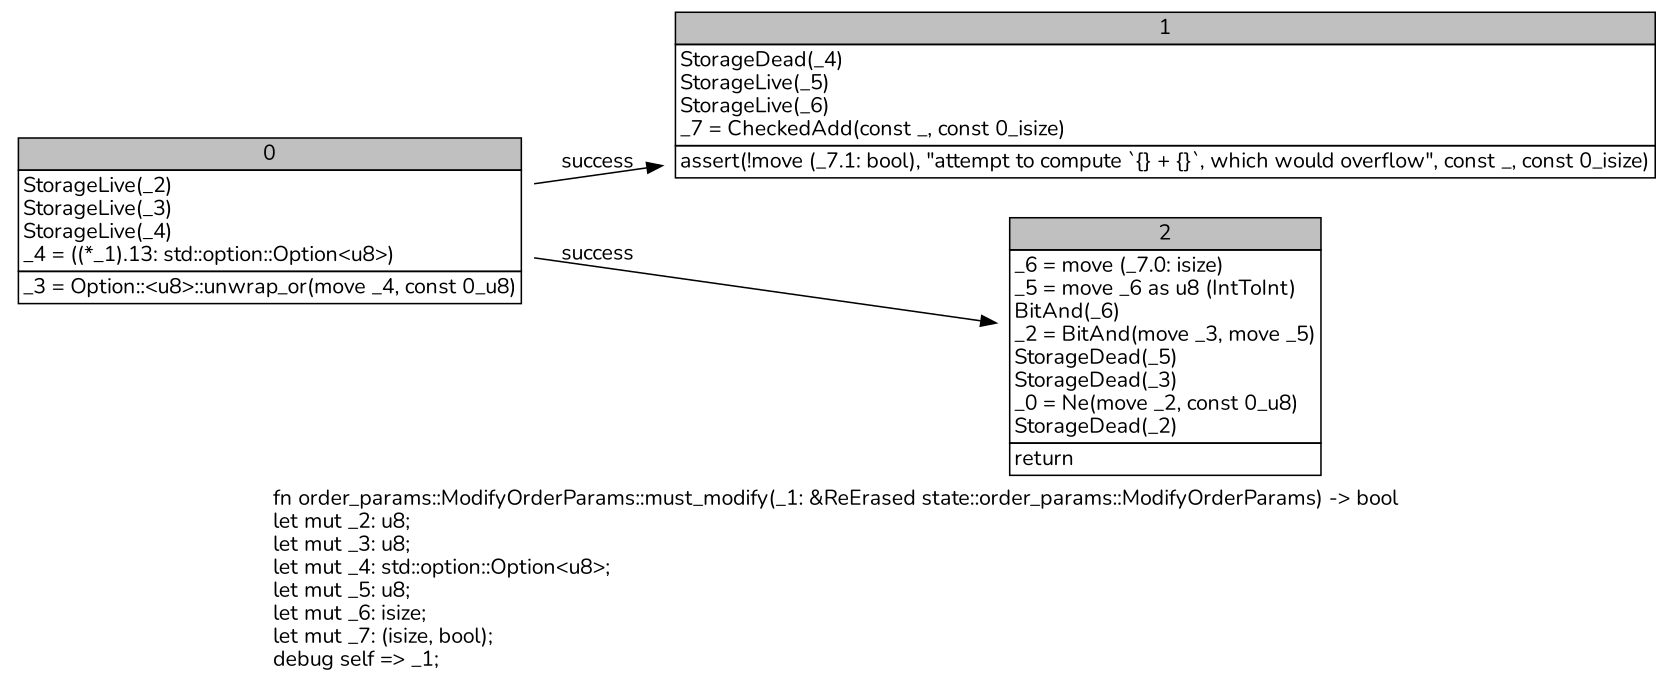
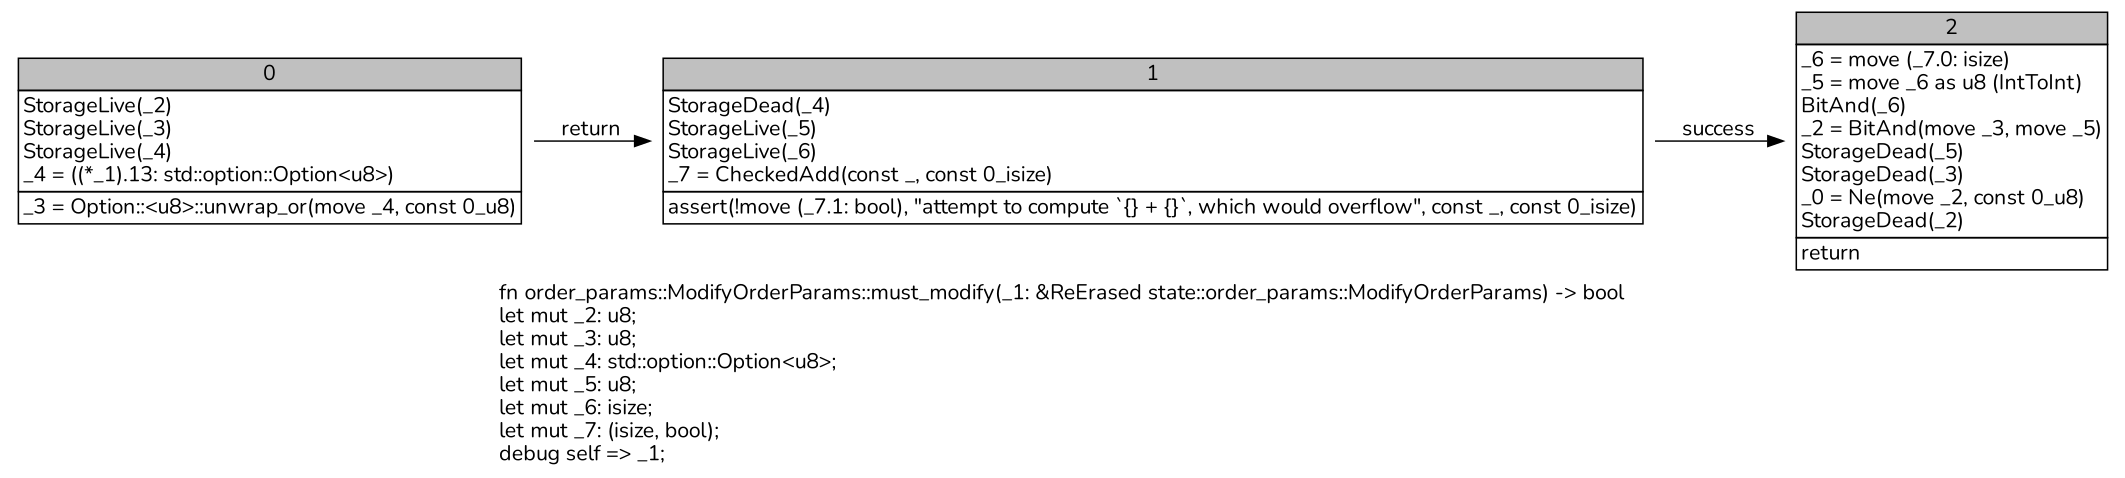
edge "0" -> "1": label "success" -> "return"
edge "0" -> "2": now "1" -> "2"
